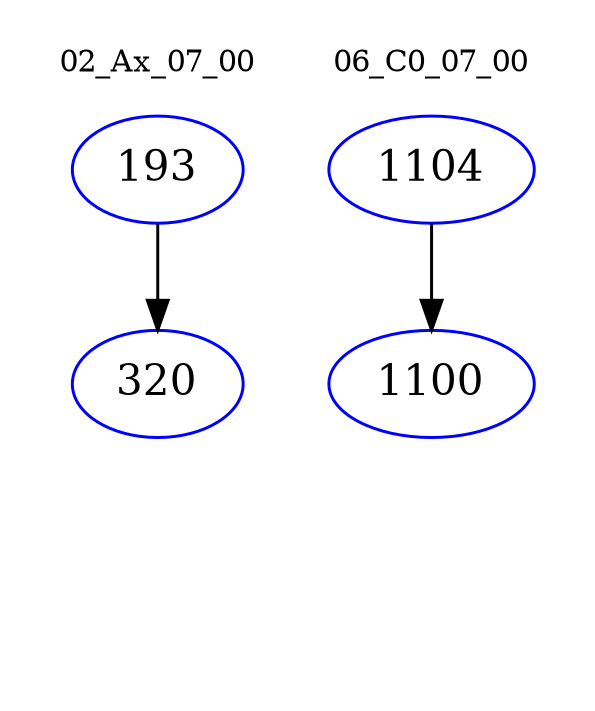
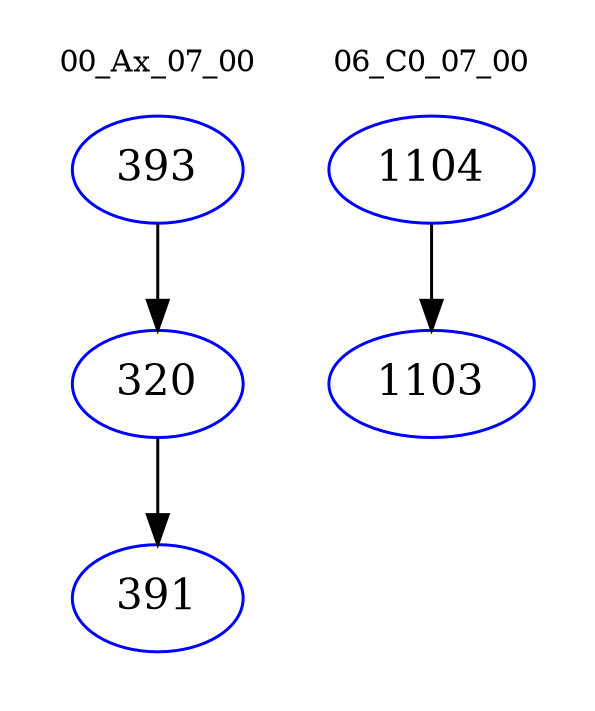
cluster "02_Ax_07_00": label "02_Ax_07_00" -> "00_Ax_07_00"
node "193": label "193" -> "393"
node "1100": label "1100" -> "1103"
node "391": added
